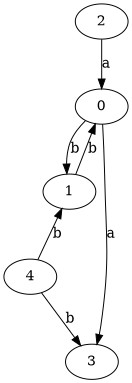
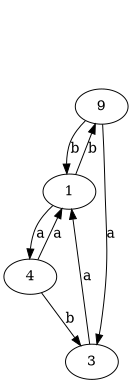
node "2": removed
node "0": label "0" -> "9"
edge "1" -> "4": added, label "a"
edge "4" -> "1": label "b" -> "a"
edge "3" -> "1": added, label "a"
